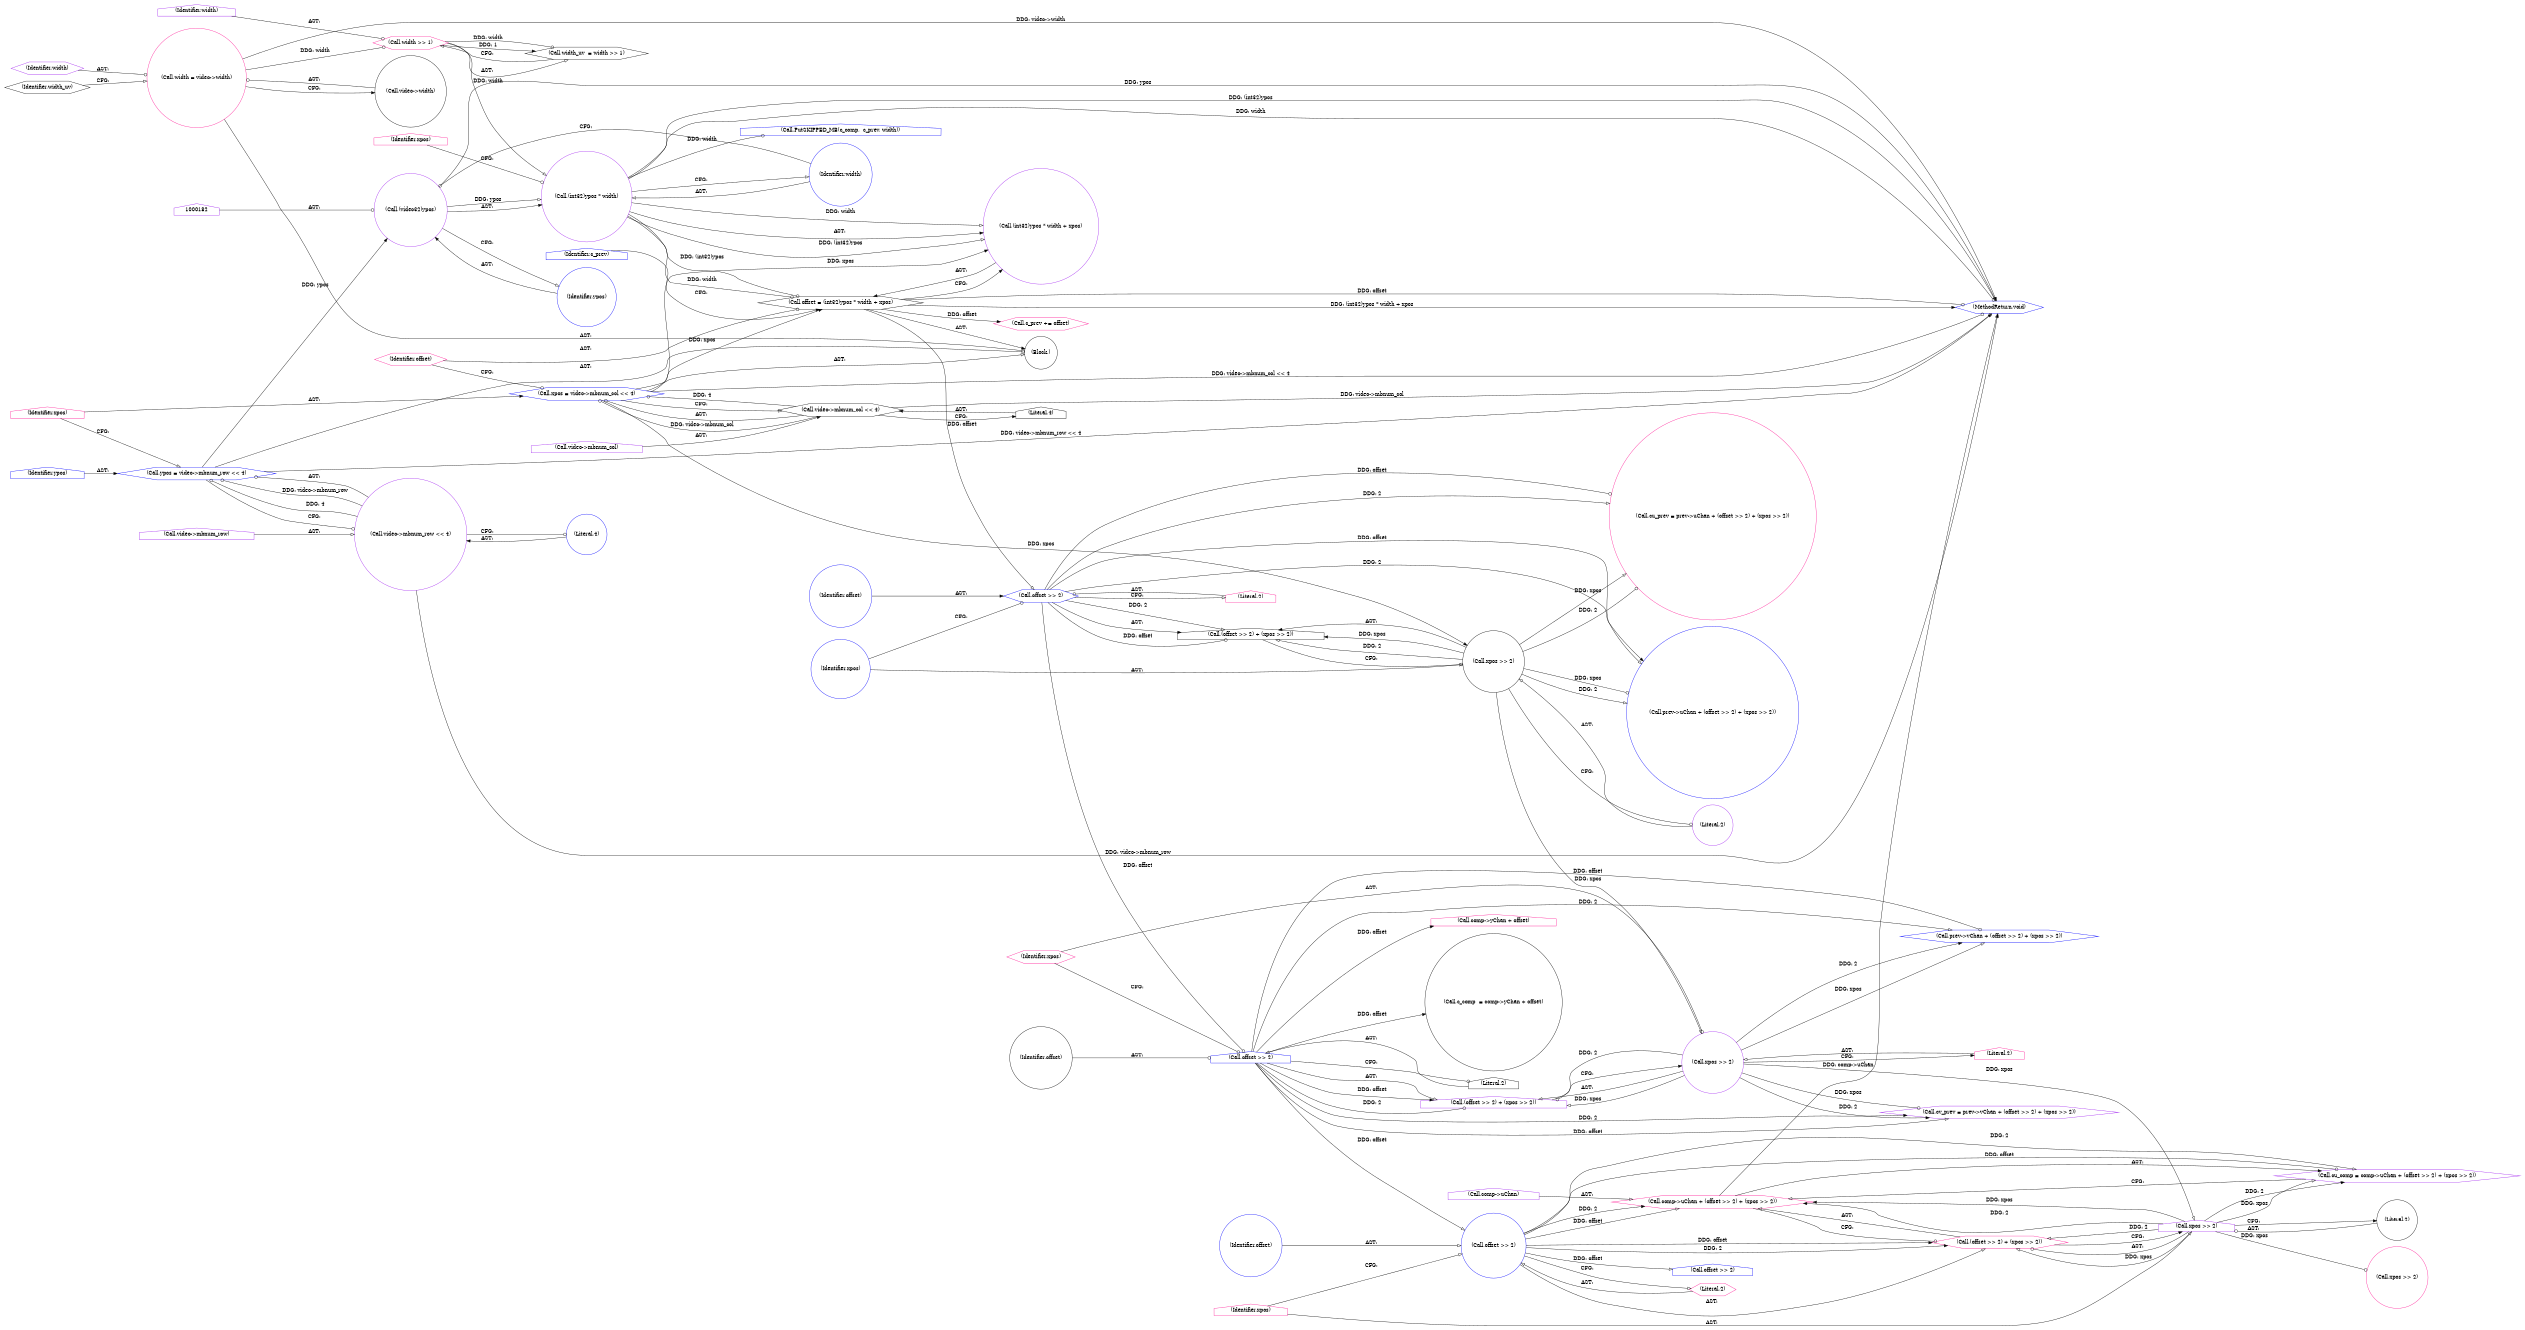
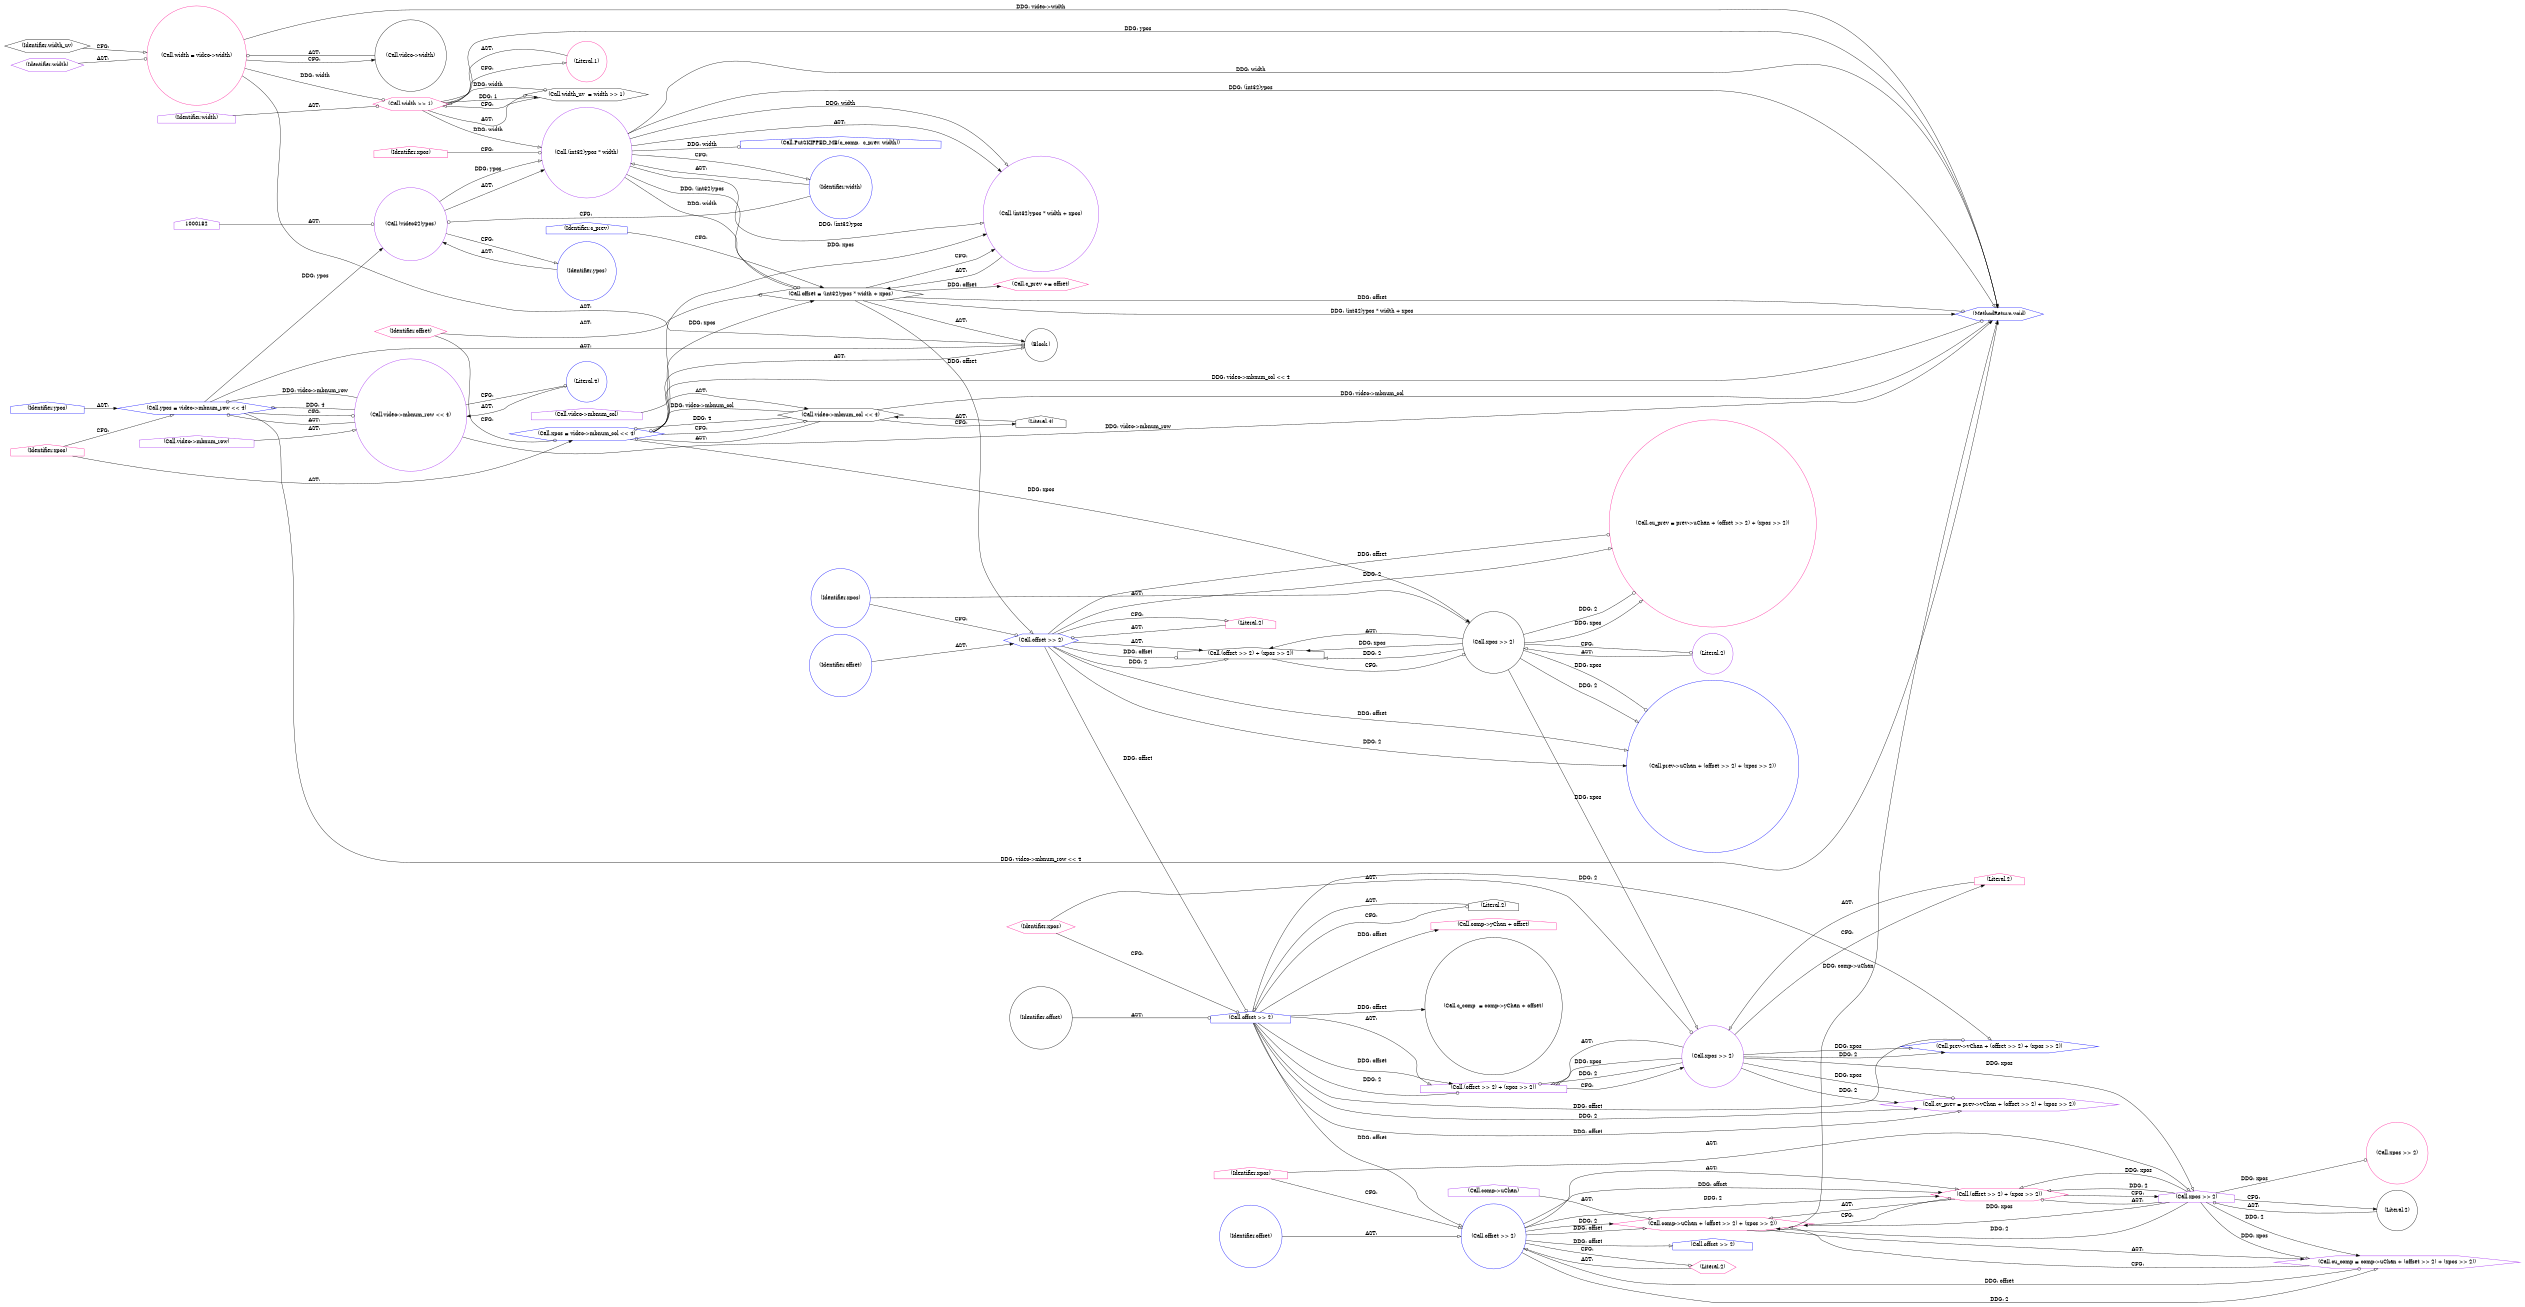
node "(Literal,1)": added
edge "(Call,(video32)ypos)" -> "(MethodReturn,void)": now "(Call,width >> 1)" -> "(MethodReturn,void)"
